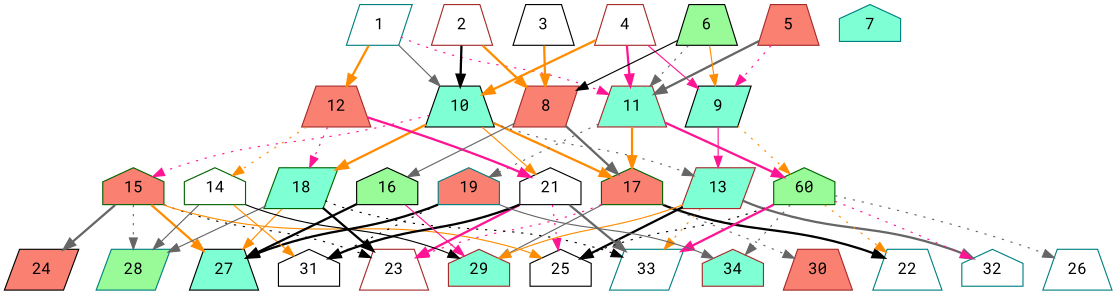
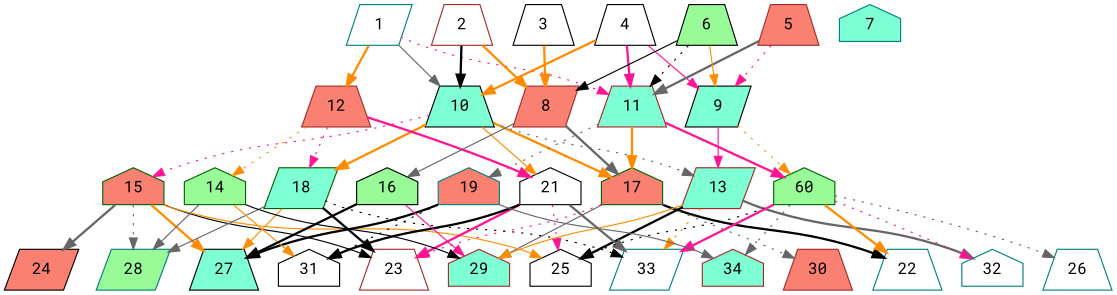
node "4": color brown -> black
edge "6" -> "11": color gray40 -> black
node "14": fillcolor white -> palegreen
edge "60" -> "22": style dotted -> bold
edge "15" -> "23": style dotted -> solid
